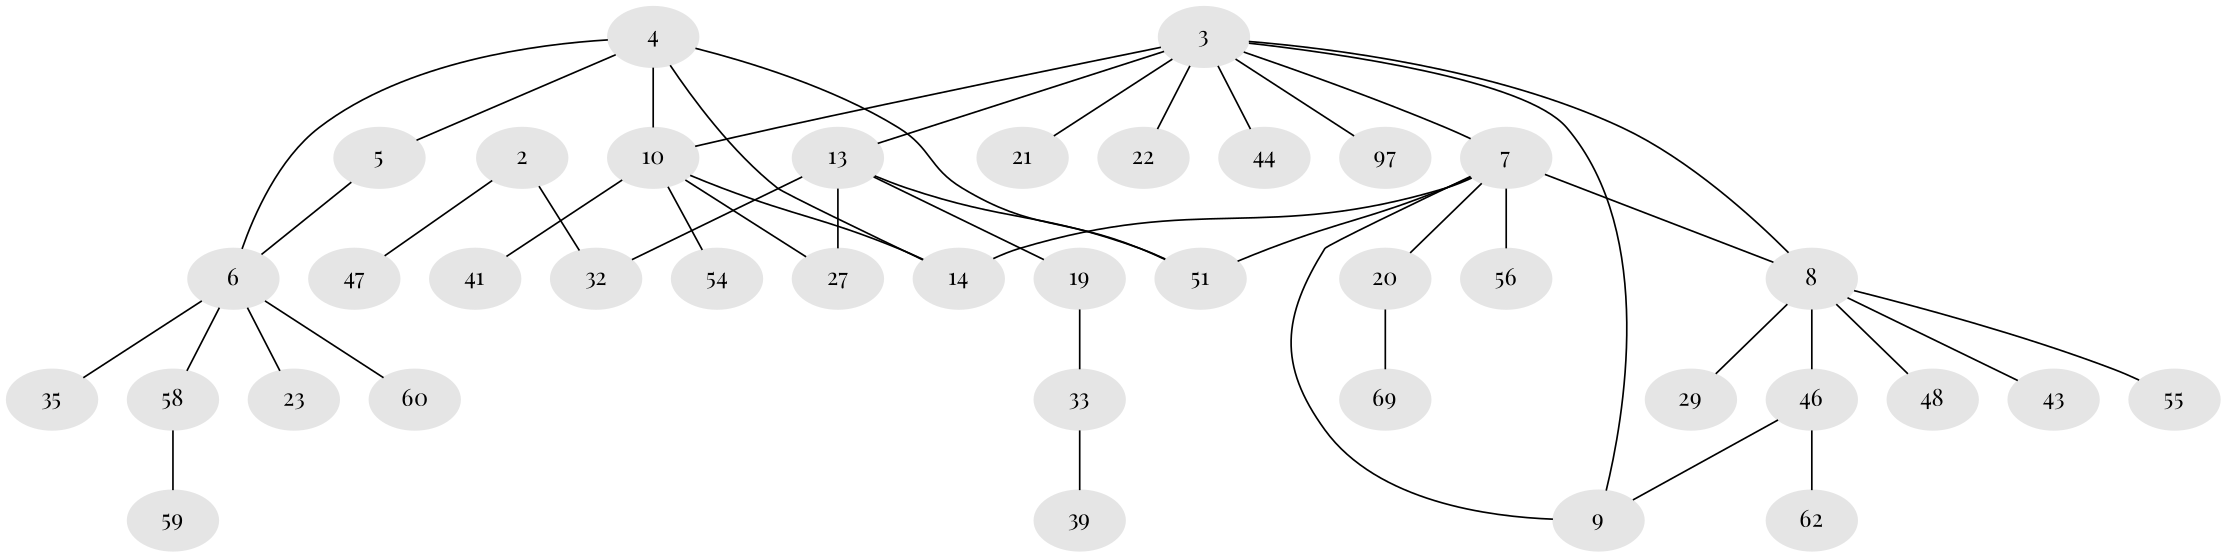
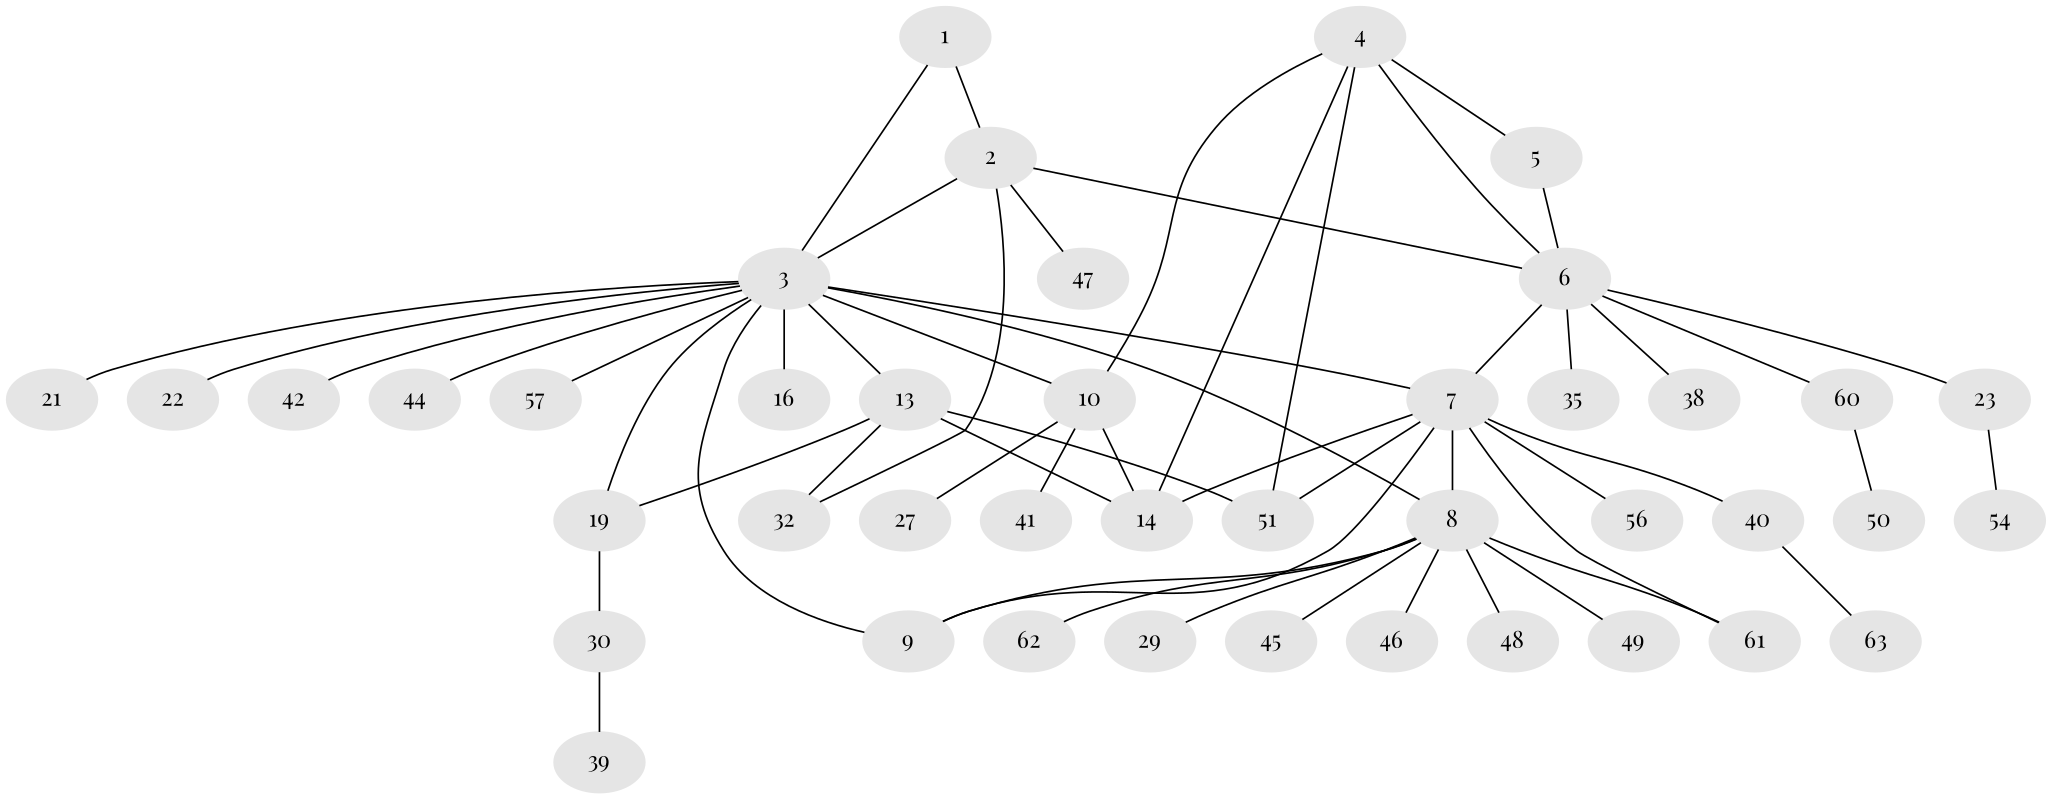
node "1": added
node "97": label "97" -> "57"
edge "13" -- "27": now "13" -- "14"
edge "2" -- "6": added
edge "10" -- "54": now "23" -- "54"
edge "2" -- "3": added
node "20": label "20" -> "40"
edge "6" -- "7": added
edge "3" -- "19": added
node "58": label "58" -> "38"
node "42": added
node "16": added
node "33": label "33" -> "30"
node "69": label "69" -> "63"
node "43": label "43" -> "49"
node "55": label "55" -> "45"
edge "46" -- "9": now "8" -- "9"
edge "46" -- "62": now "8" -- "62"
node "59": removed
node "50": added
node "61": added
